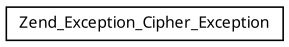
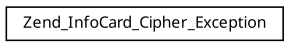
node "Zend_Exception_Cipher_Exception": label "Zend_Exception_Cipher_Exception" -> "Zend_InfoCard_Cipher_Exception"
